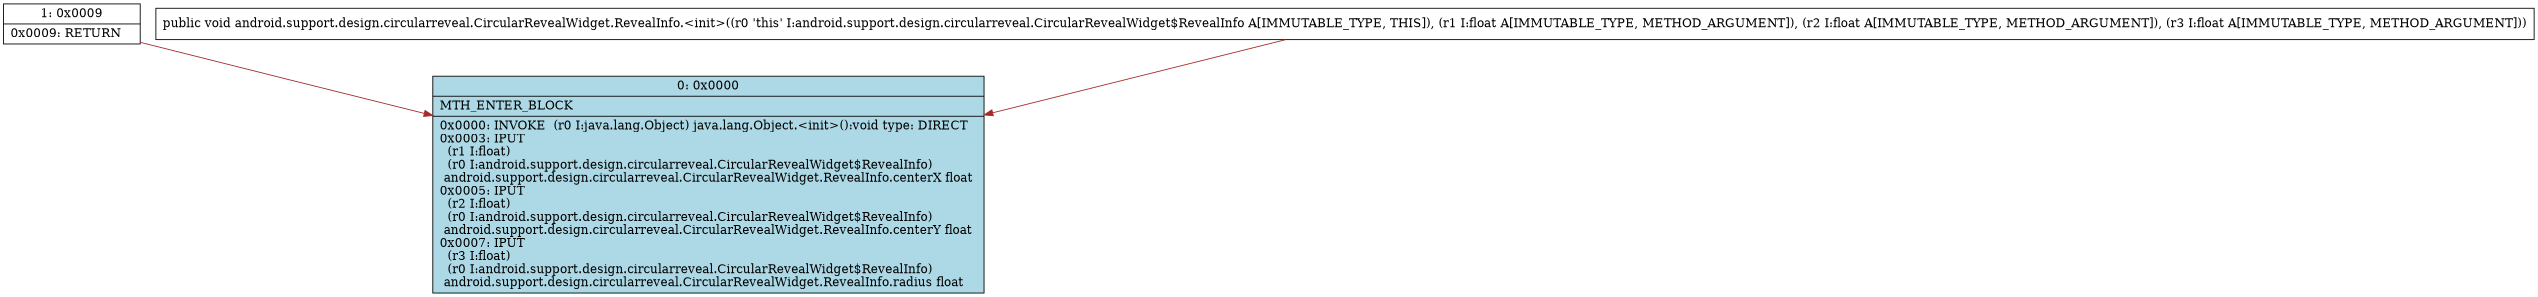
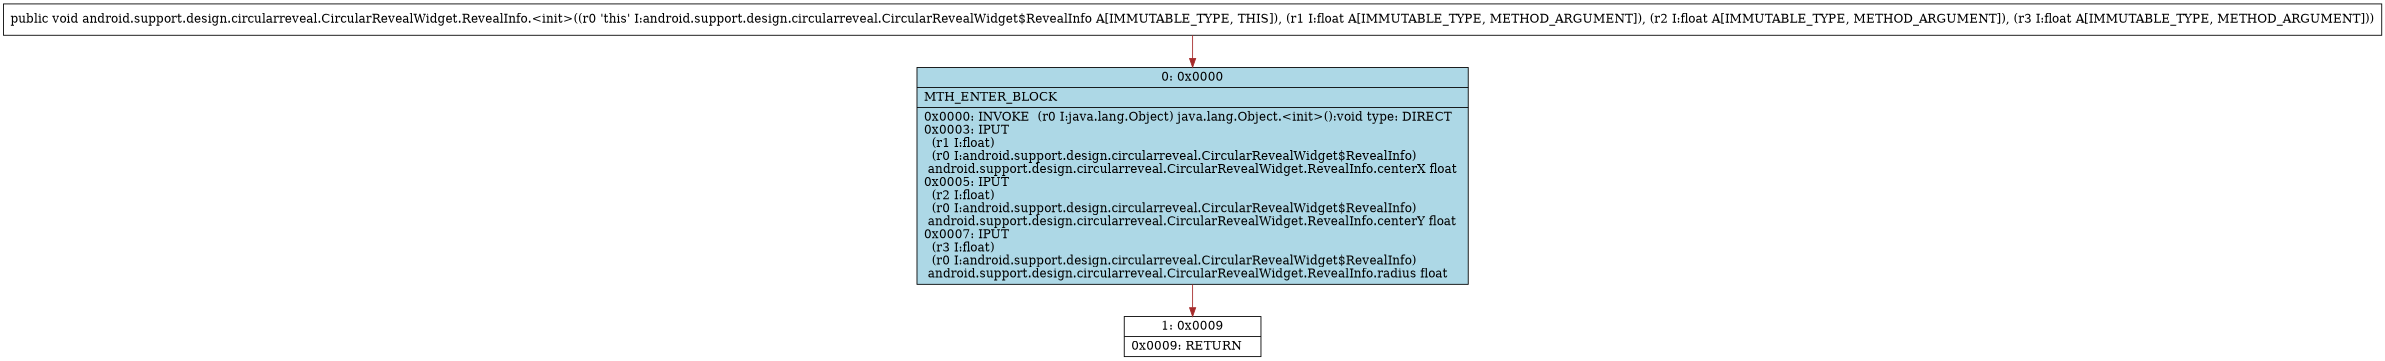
edge "1: 0x0009" -> "0: 0x0000": reversed
